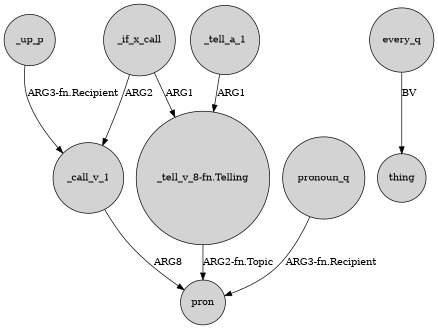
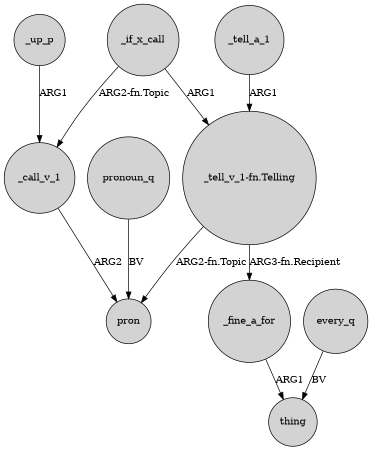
edge "_up_p" -> "_call_v_1": label "ARG3-fn.Recipient" -> "ARG1"
edge "_if_x_call" -> "_call_v_1": label "ARG2" -> "ARG2-fn.Topic"
node "_tell_v_8-fn.Telling": label "_tell_v_8-fn.Telling" -> "_tell_v_1-fn.Telling"
edge "_call_v_1" -> "pron": label "ARG8" -> "ARG2"
edge "pronoun_q" -> "pron": label "ARG3-fn.Recipient" -> "BV"
node "_fine_a_for": added
